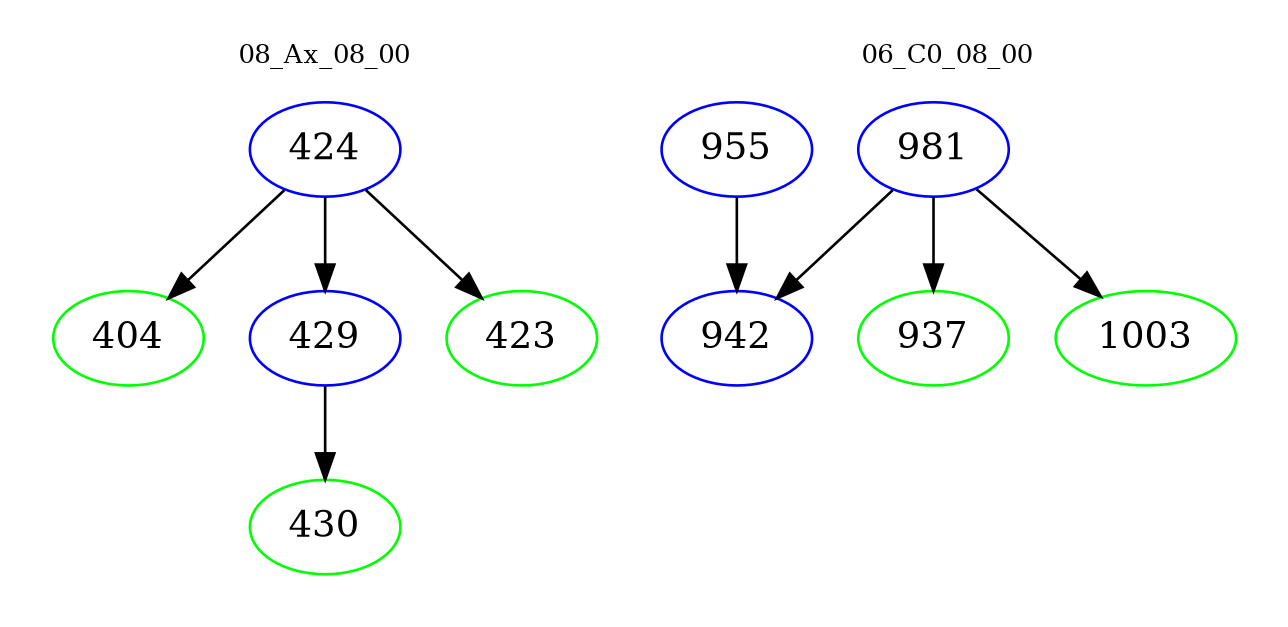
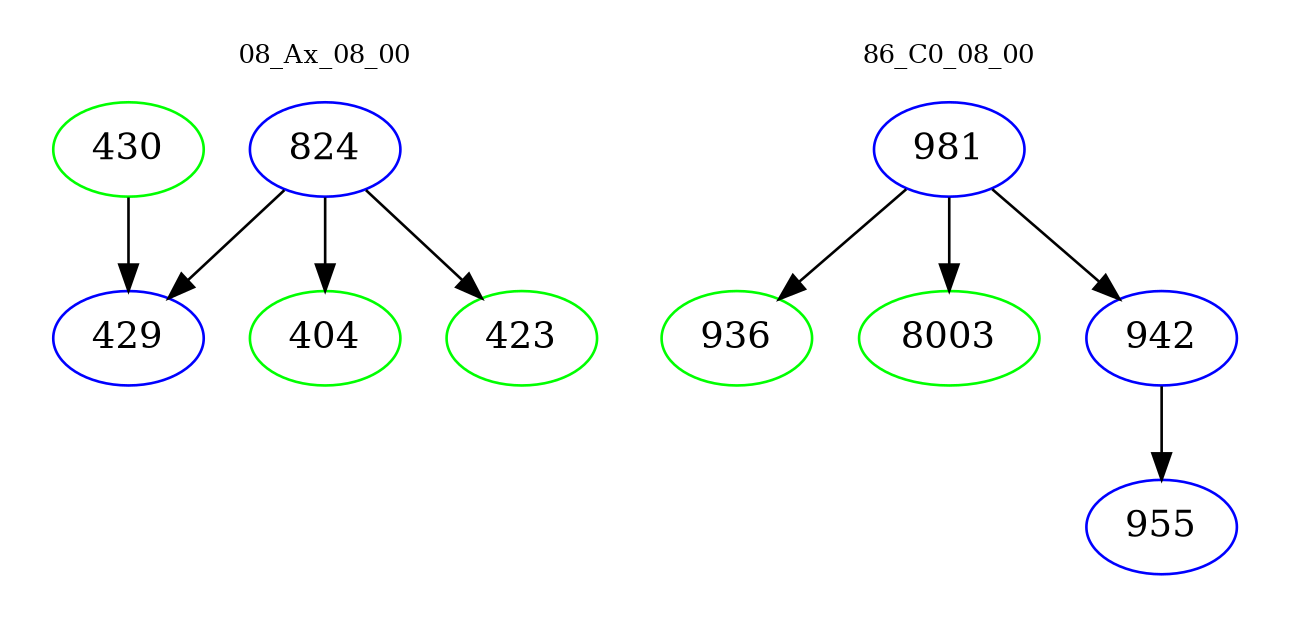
cluster "06_C0_08_00": label "06_C0_08_00" -> "86_C0_08_00"
node "424": label "424" -> "824"
edge "955" -> "942": reversed
node "937": label "937" -> "936"
node "1003": label "1003" -> "8003"
edge "429" -> "430": reversed
